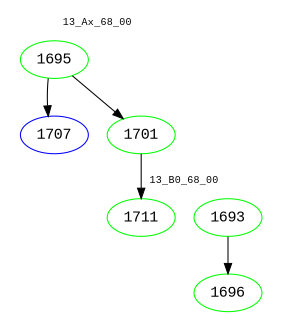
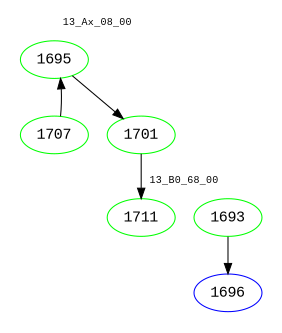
cluster "13_Ax_68_00": label "13_Ax_68_00" -> "13_Ax_08_00"
edge "1695" -> "1707": reversed
node "1707": color blue -> green
node "1696": color green -> blue
